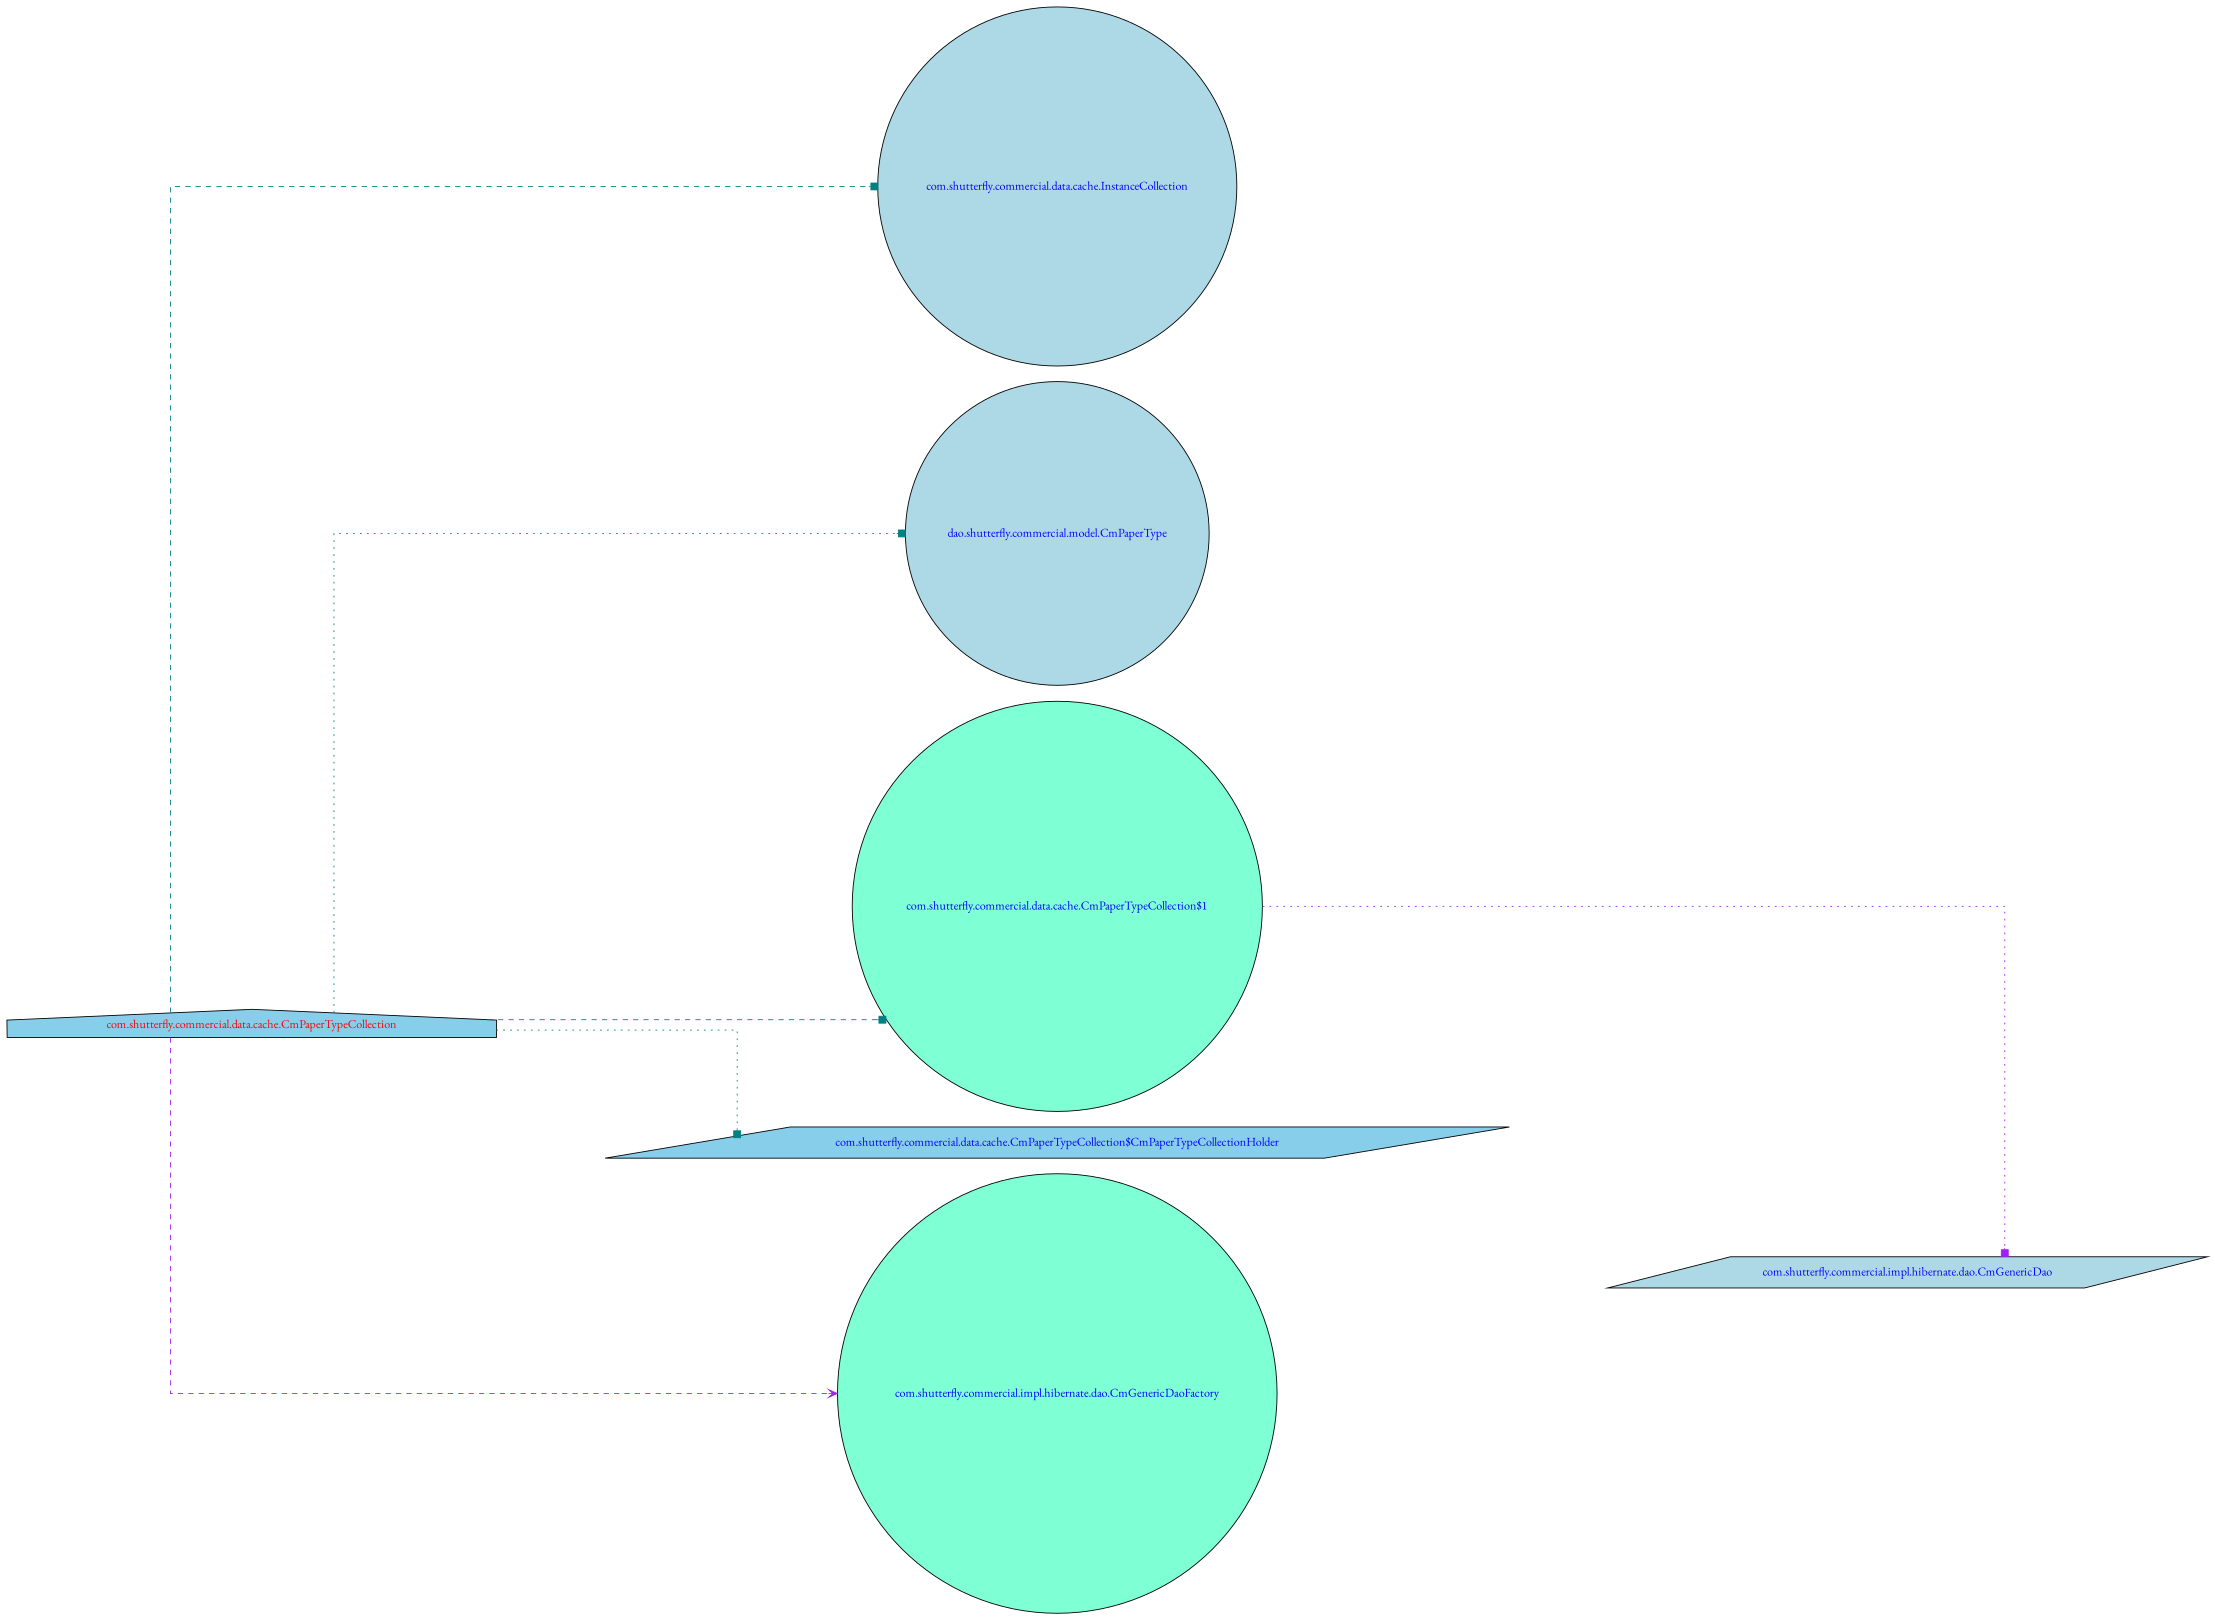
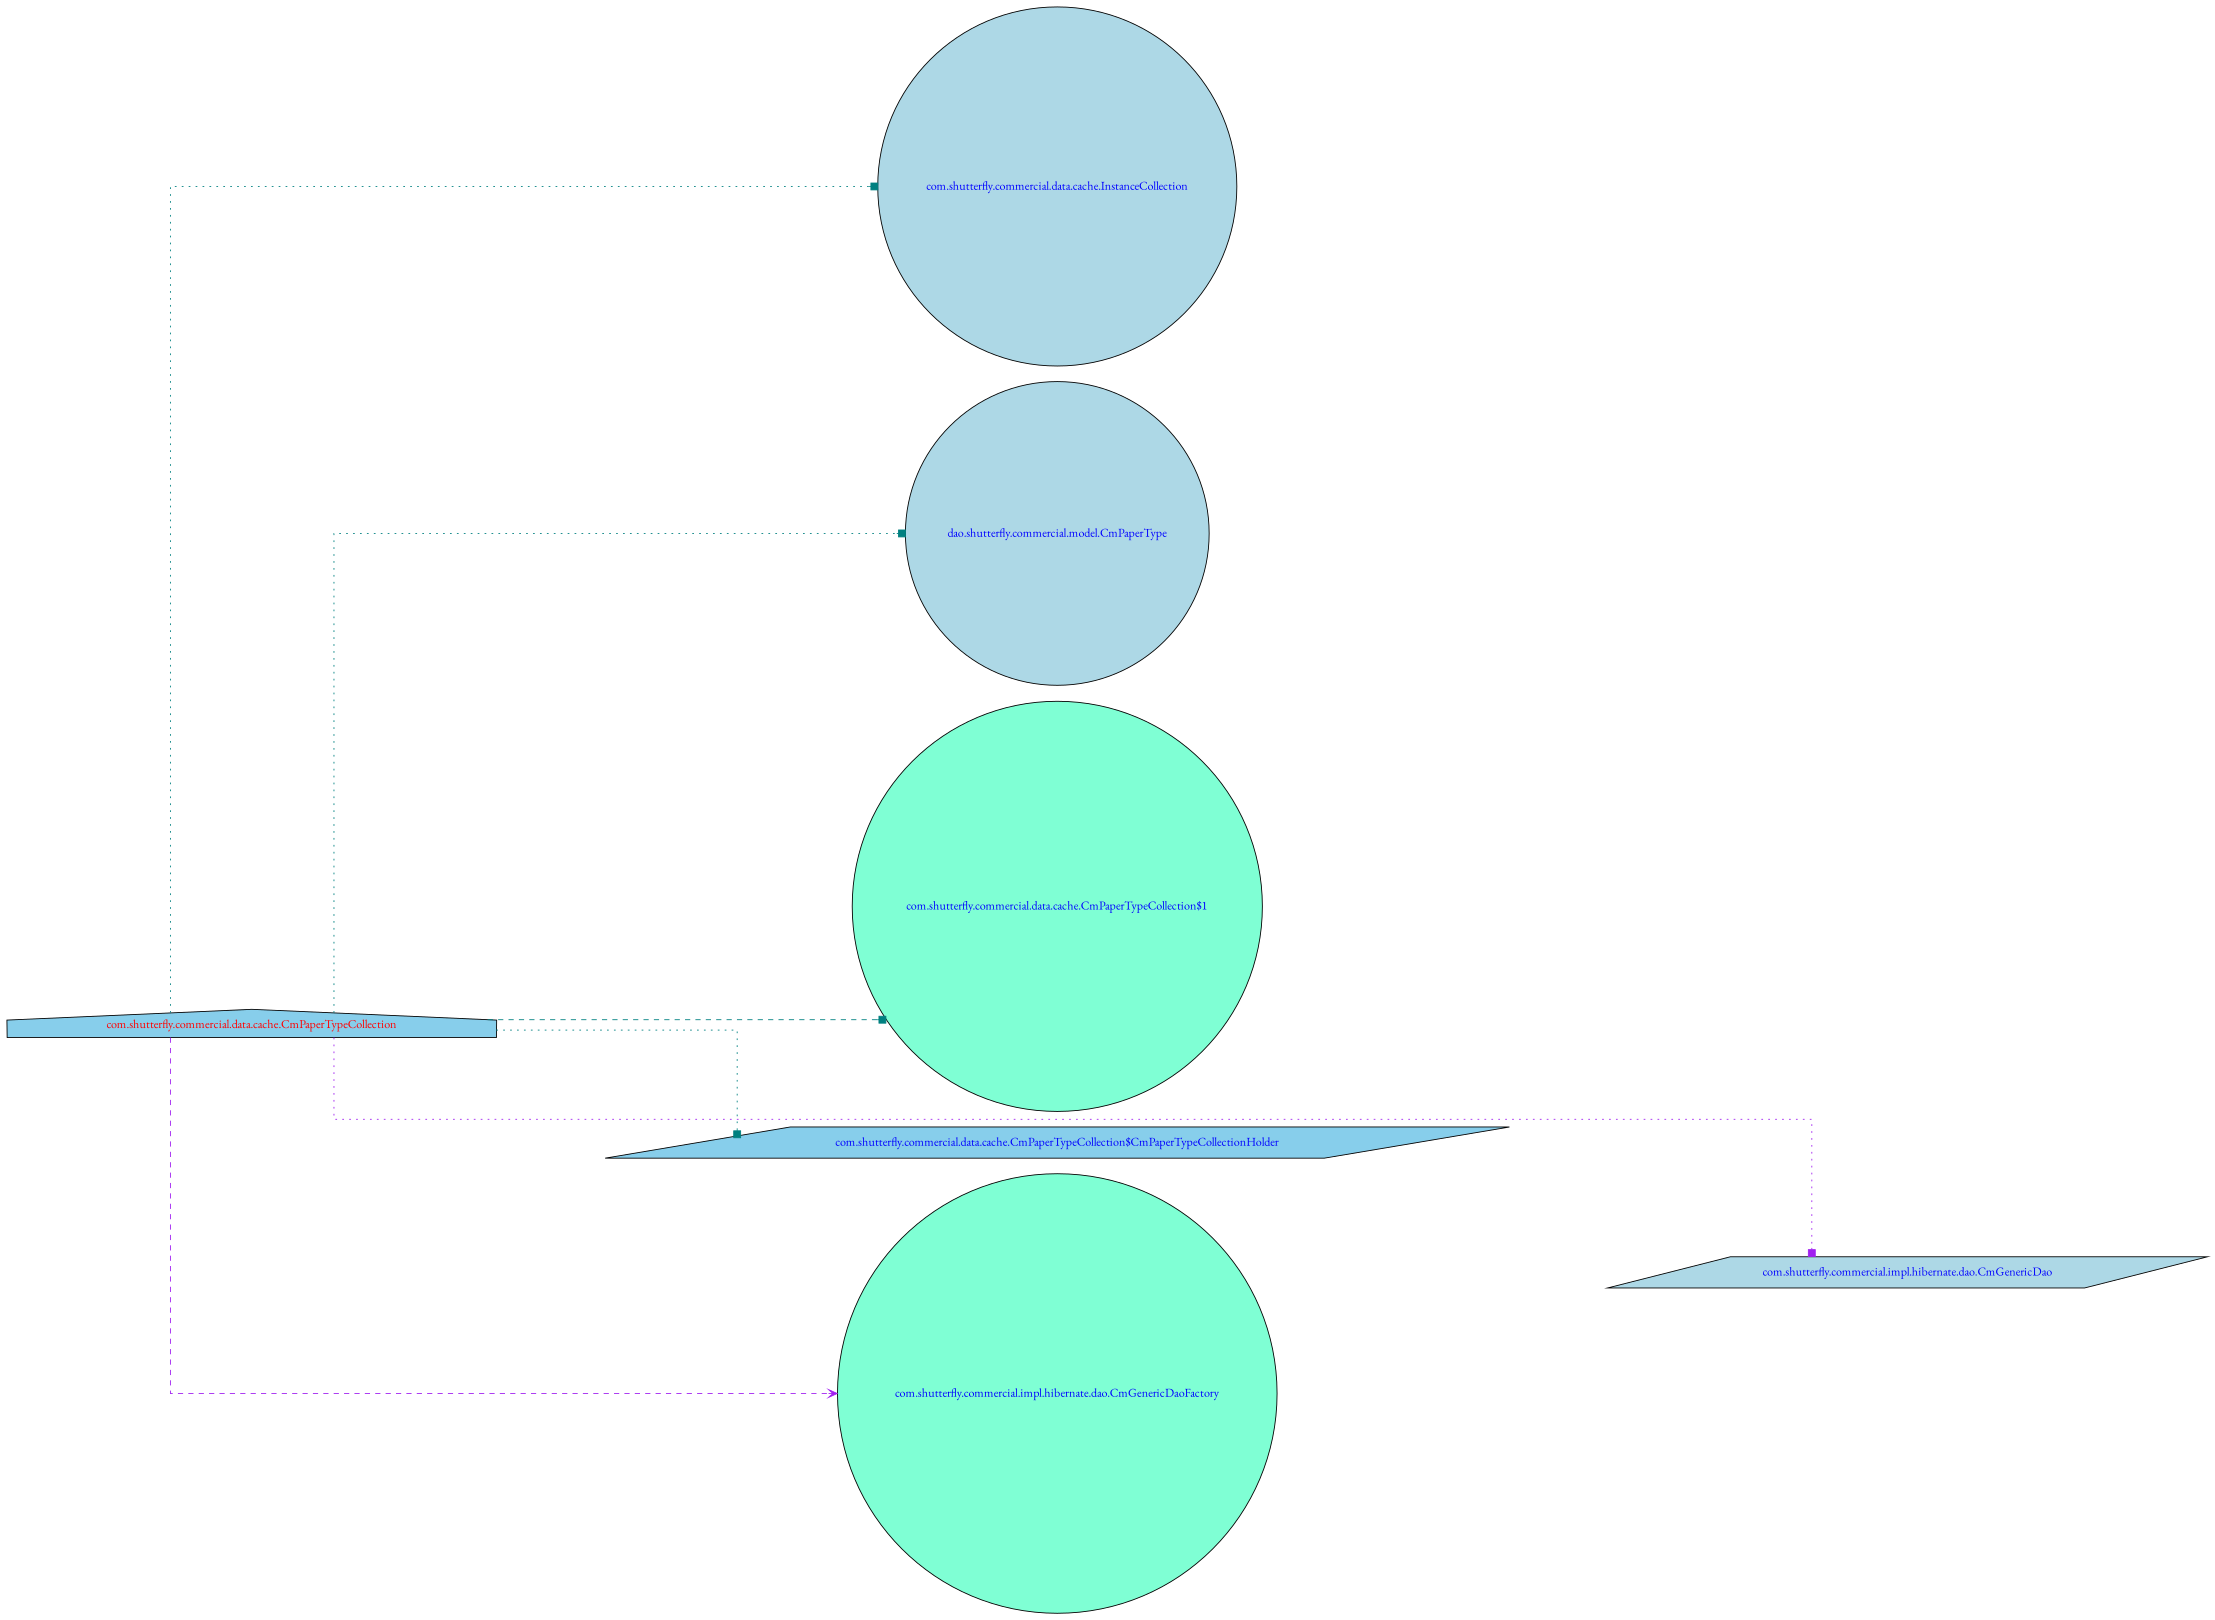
edge "com.shutterfly.commercial.data.cache.CmPaperTypeCollection" -> "com.shutterfly.commercial.data.cache.InstanceCollection": style dashed -> dotted
edge "com.shutterfly.commercial.data.cache.CmPaperTypeCollection$1" -> "com.shutterfly.commercial.impl.hibernate.dao.CmGenericDao": now "com.shutterfly.commercial.data.cache.CmPaperTypeCollection" -> "com.shutterfly.commercial.impl.hibernate.dao.CmGenericDao"
